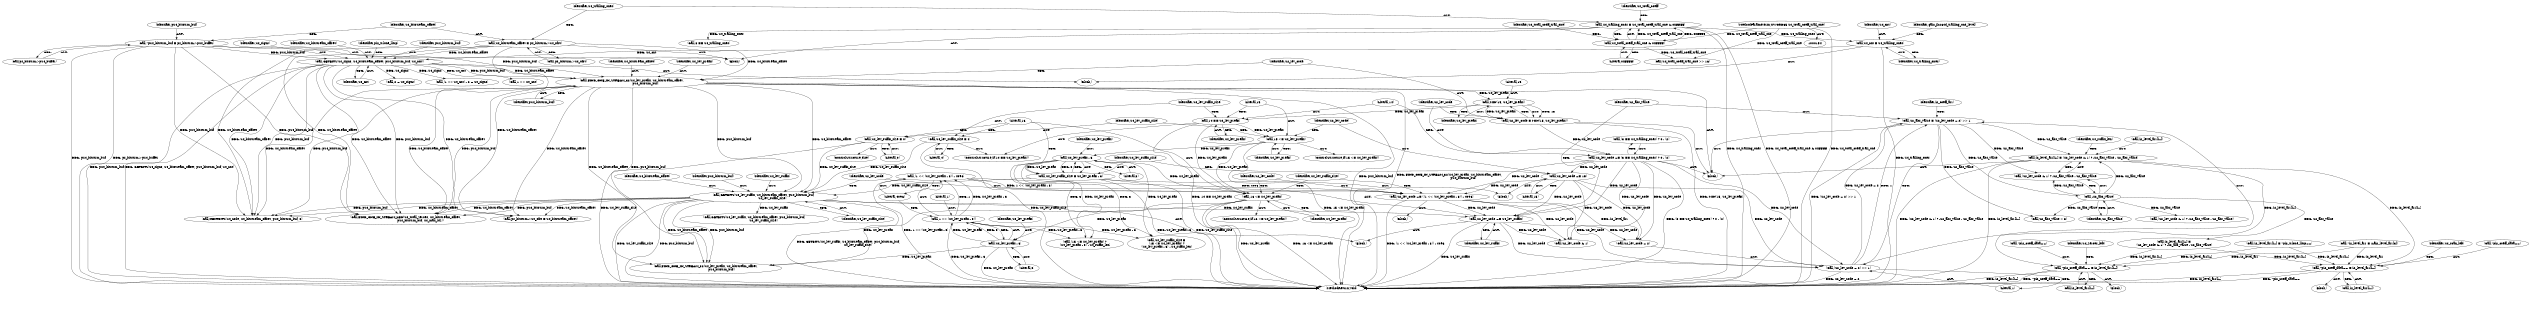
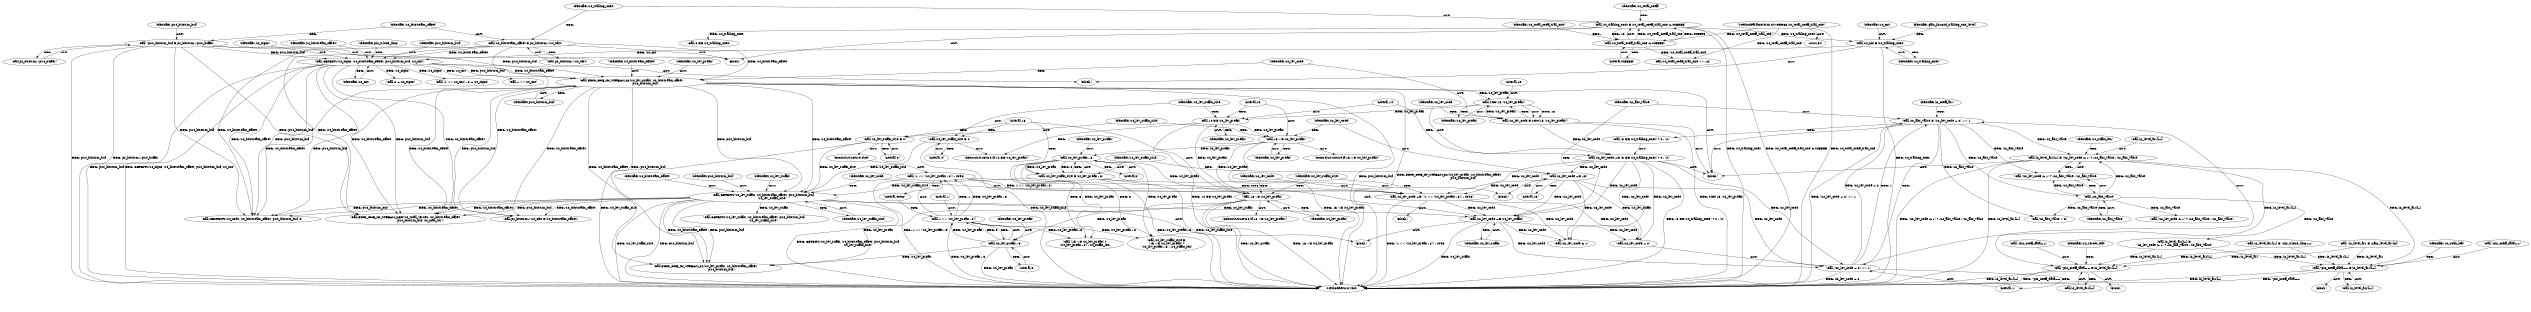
edge "(Call,u4_trailing_ones = u4_total_coeff_trail_one & 0xFFFF)" -> "(Call,u4_total_coeff_trail_one & 0xFFFF)": label "CFG: " -> "DDG: 15"
edge "(Call,14 == u4_lev_prefix)" -> "(ControlStructure,if(14 == u4_lev_prefix))": label "AST: " -> "DDG: "
edge "(Call,u2_lev_code += (3 == u4_trailing_ones) ? 0 : (2))" -> "(Call,(3 == u4_trailing_ones) ? 0 : (2))": now "(Call,u2_abs_value = (u2_lev_code + 2) >> 1)" -> "(Call,(3 == u4_trailing_ones) ? 0 : (2))"
edge "(Literal,4096)" -> "(Call,(1 << (u4_lev_prefix - 3)) - 4096)": now "(ControlStructure,else)" -> "(Call,(1 << (u4_lev_prefix - 3)) - 4096)"
edge "(Call,u2_lev_code += 15)" -> "(Call,u2_lev_code + 2)": label "DDG: u2_lev_code" -> "DDG: u4_lev_suffix"
edge "(Call,u2_lev_code += ((1 << (u4_lev_prefix - 3)) - 4096))" -> "(Call,u2_lev_code + 2)": label "DDG: i2_level_arr" -> "DDG: u2_lev_code"
edge "(Call,u2_lev_code += ((1 << (u4_lev_prefix - 3)) - 4096))" -> "(Call,(u2_lev_code + 2) >> 1)": removed, label "DDG: u2_lev_code"
